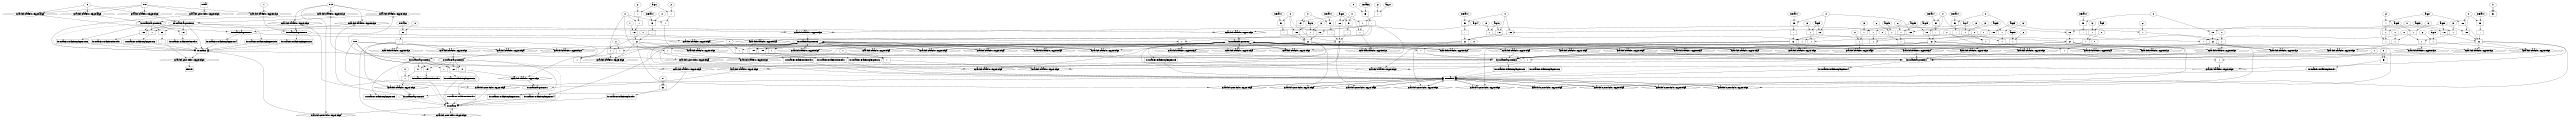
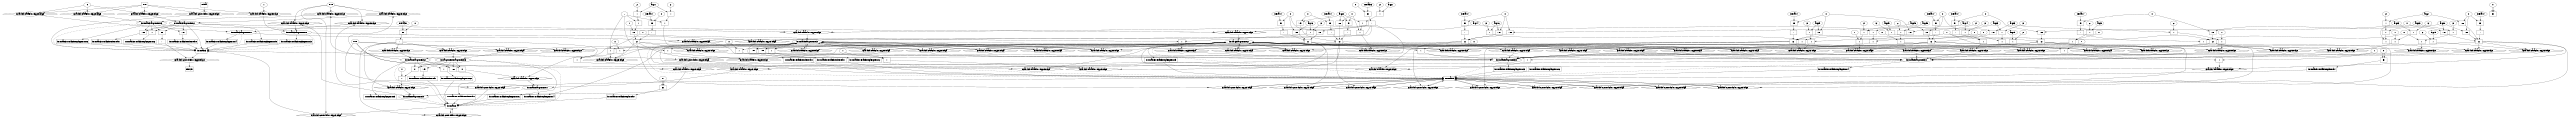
node "inv_main5_argument_2": label "inv_main5_argument_2" -> "inv_arg5_argument_2"
node "inv_main8_argument_3": label "inv_main8_argument_3" -> "inv_argument8_argument_3"
